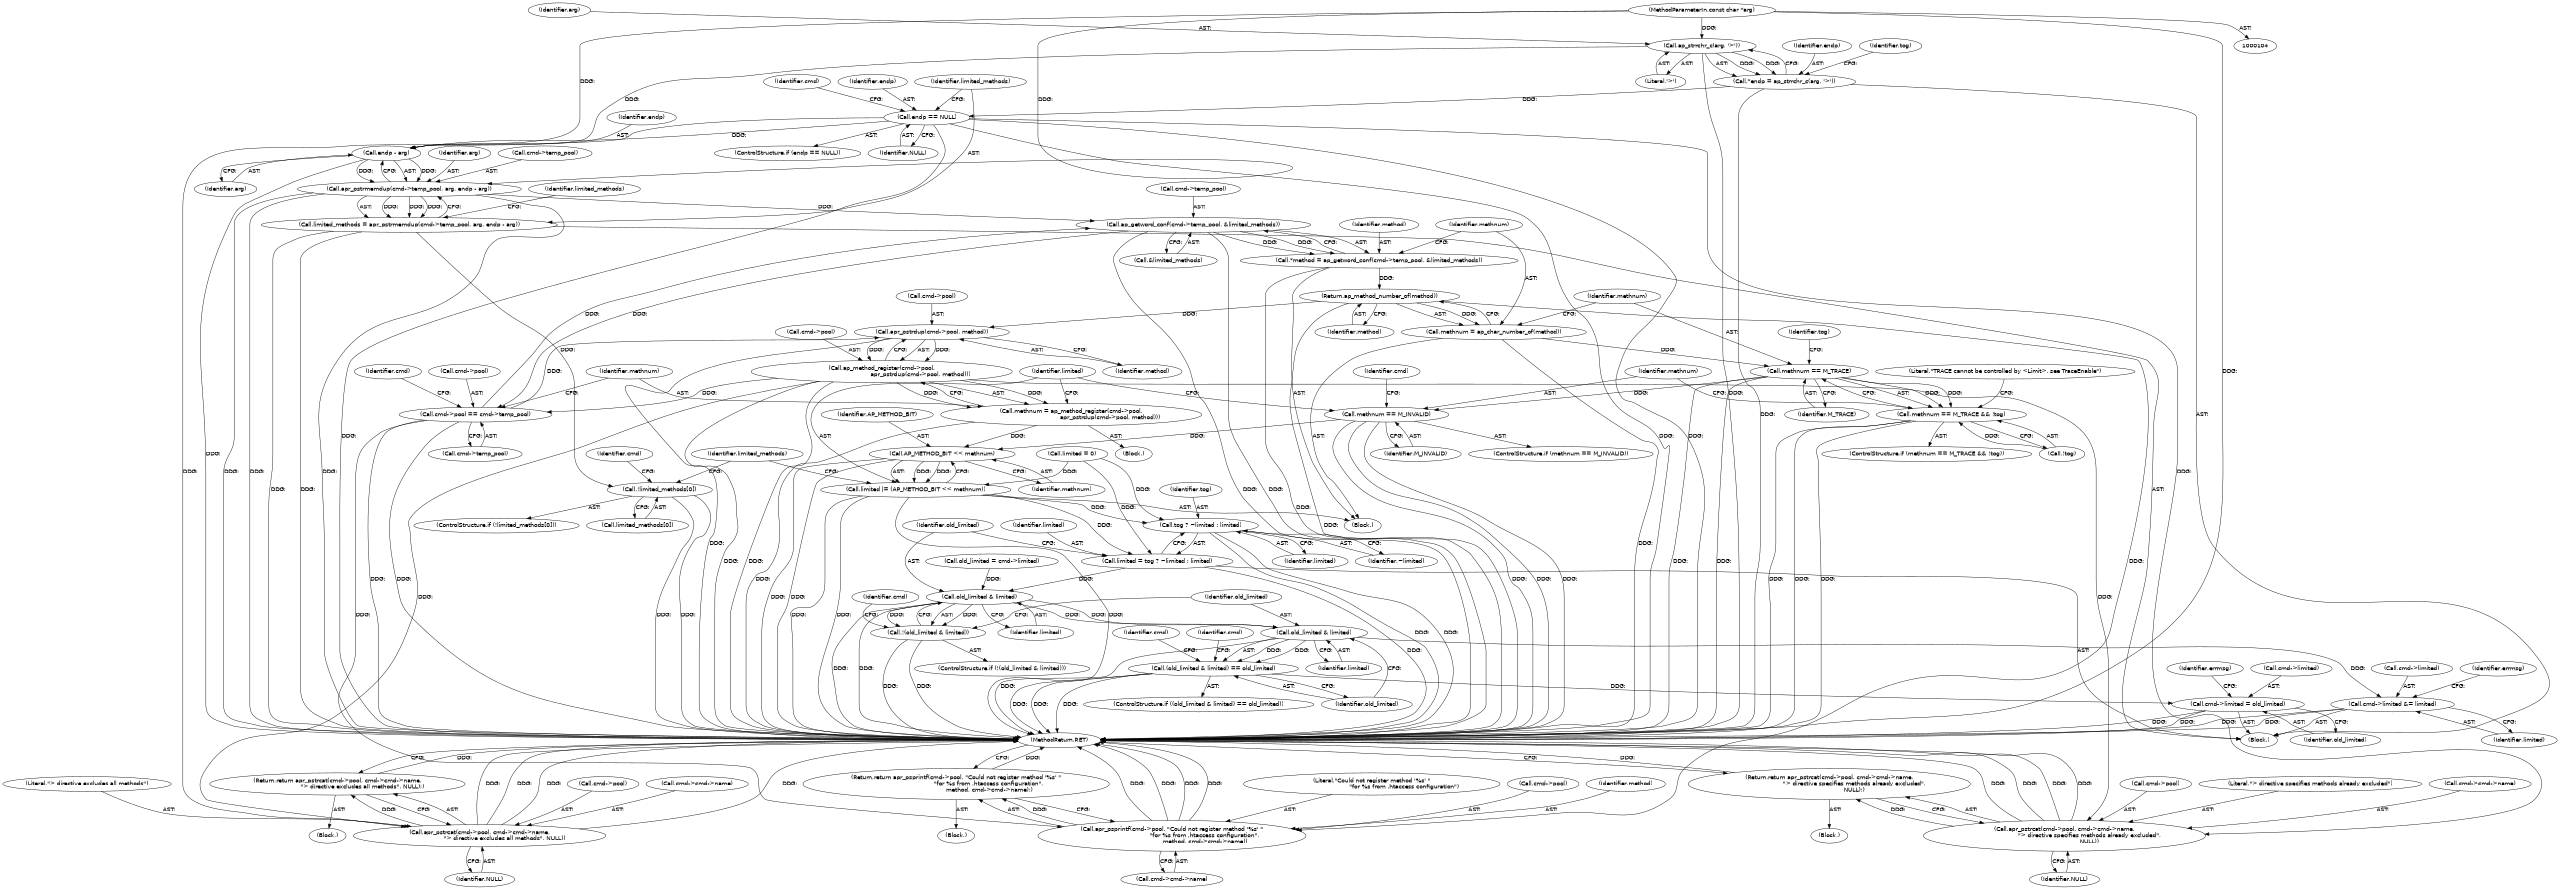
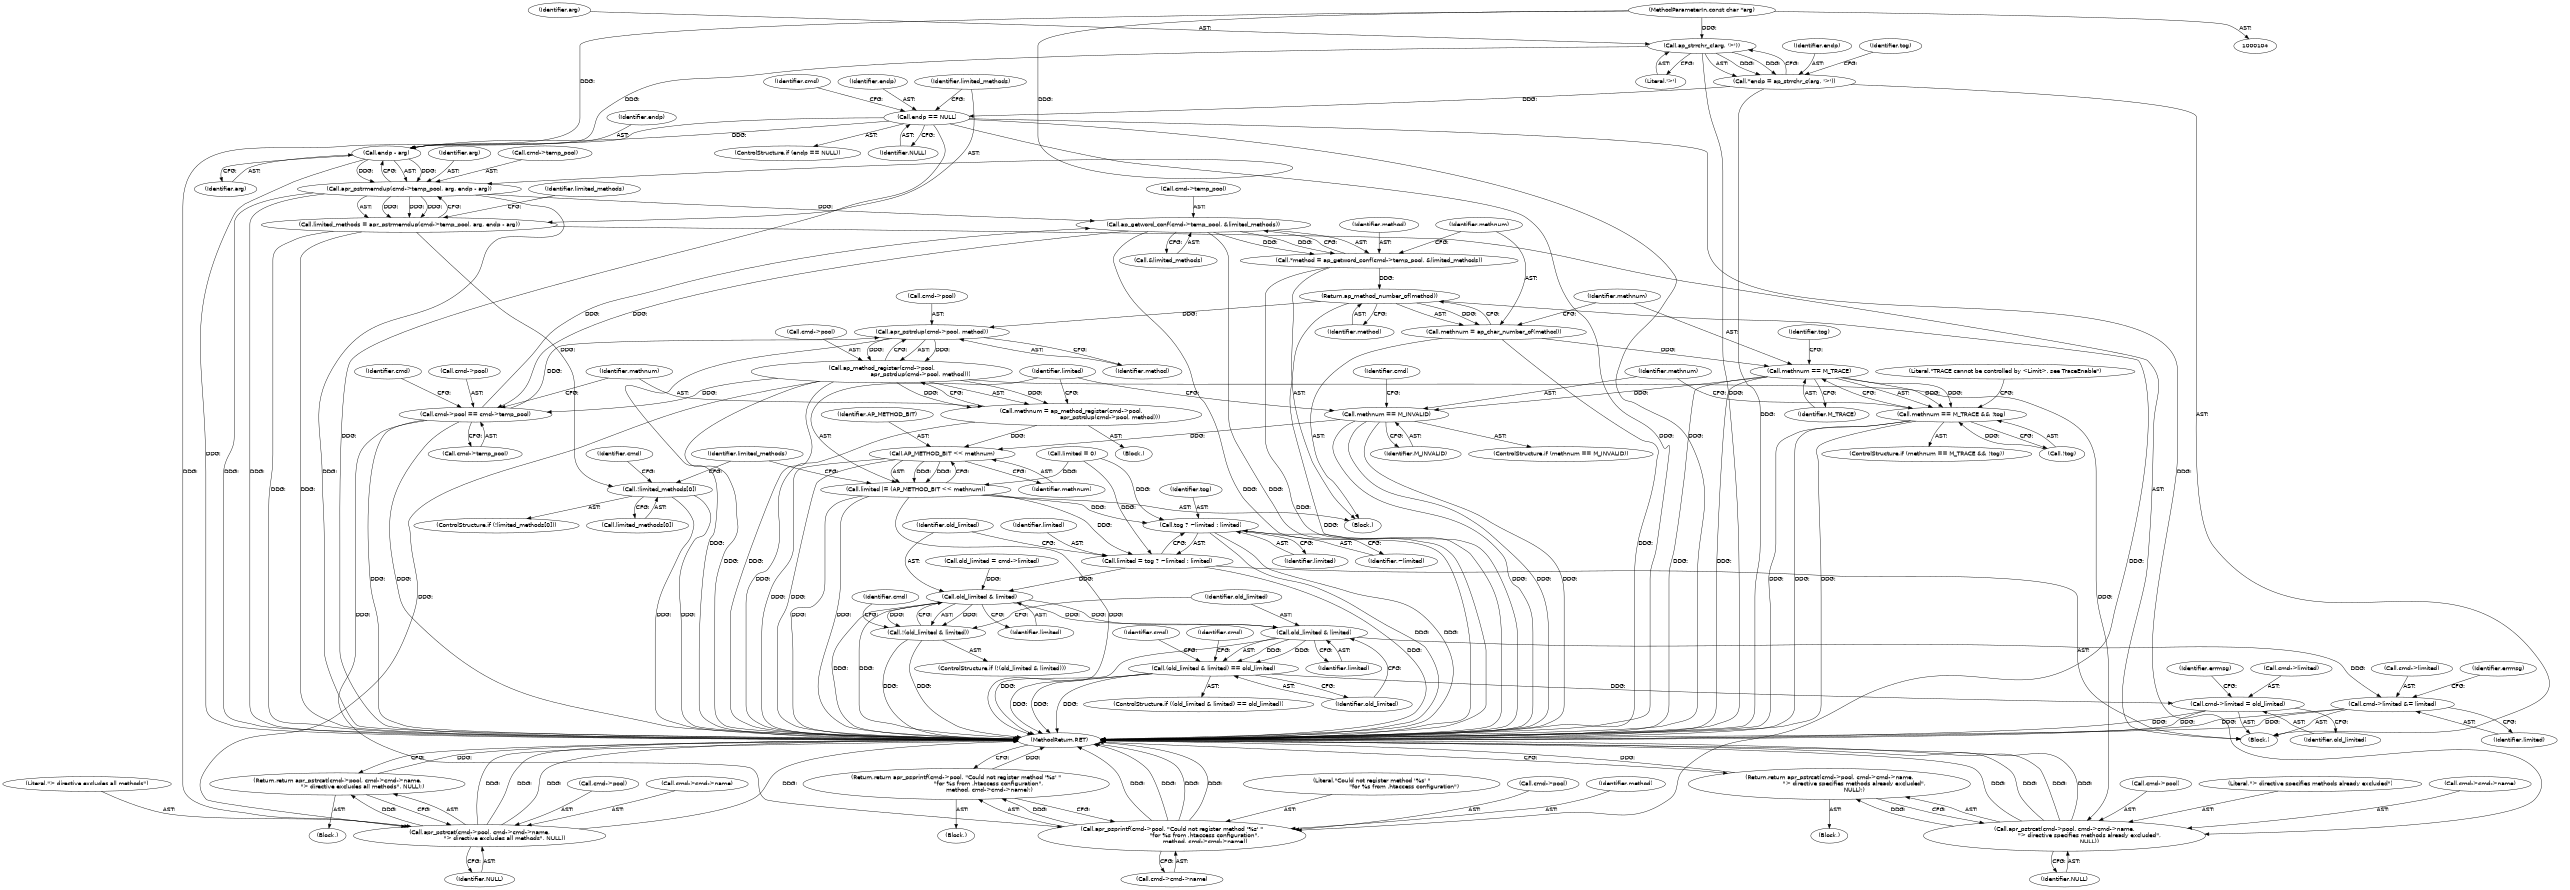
edge "(Call,ap_strrchr_c(arg, '>'))" -> "(Literal,'>')": label "AST: " -> "CFG: "
edge "(MethodParameterIn,const char *arg)" -> "(MethodReturn,RET)": removed, label "DDG:"
